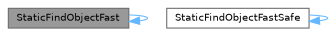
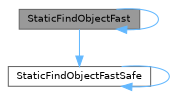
edge "StaticFindObjectFast" -> "StaticFindObjectFastSafe": added
